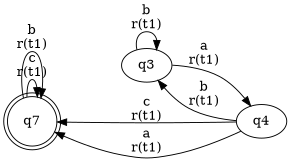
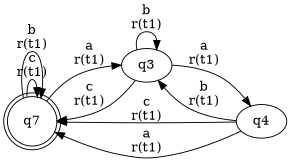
edge "q7" -> "q3": added, label "a r(t1)"
edge "q3" -> "q7": added, label "c r(t1)"
